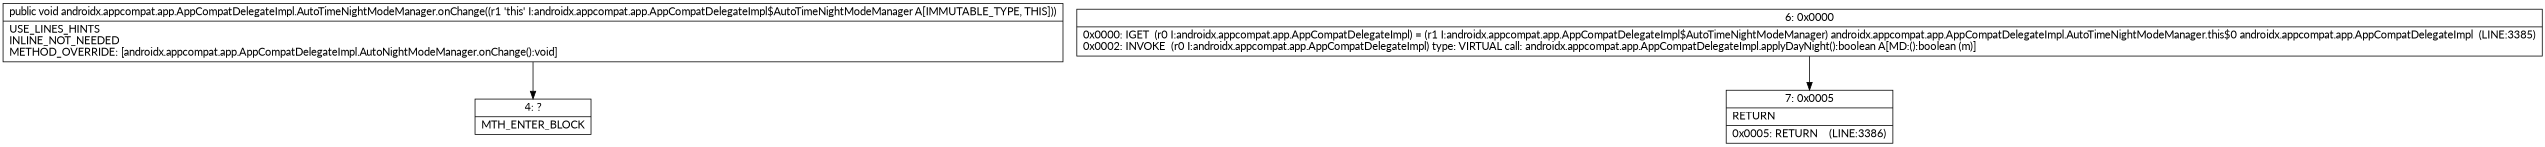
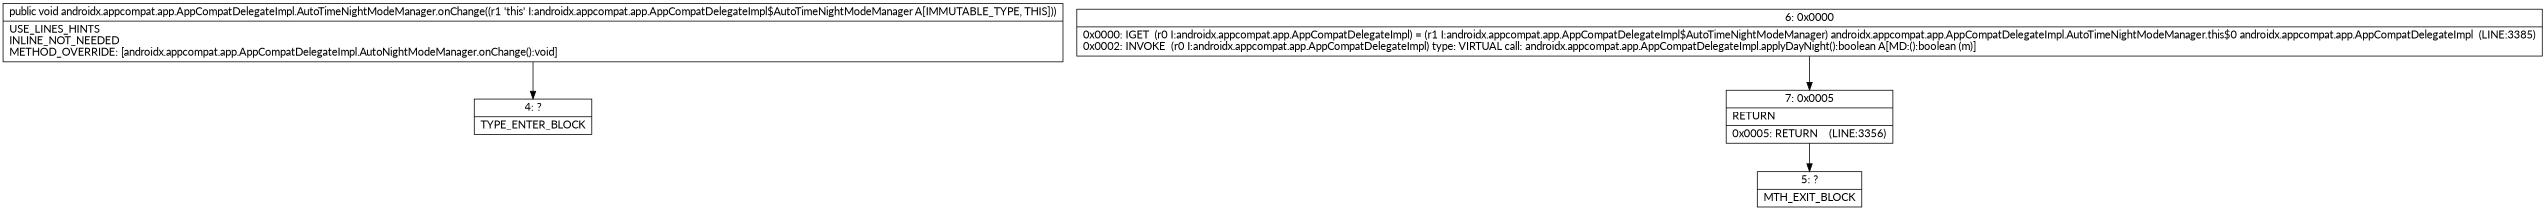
node "4: ?": text "MTH_ENTER_BLOCK" -> "TYPE_ENTER_BLOCK"
node "7: 0x0005": text "0x0005: RETURN    (LINE:3386)" -> "0x0005: RETURN    (LINE:3356)"
node "5: ?": added
